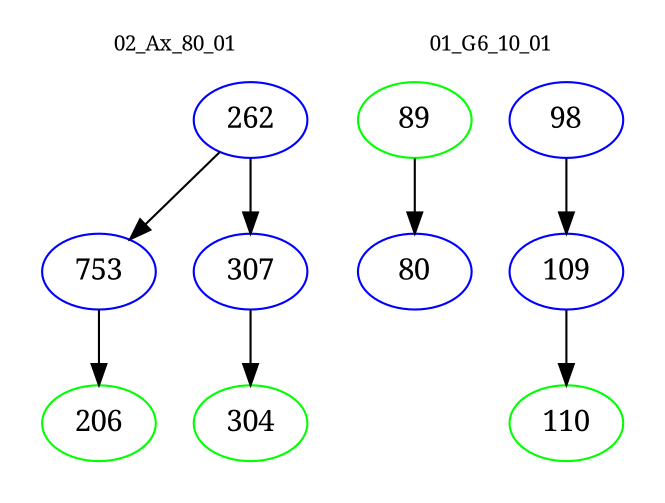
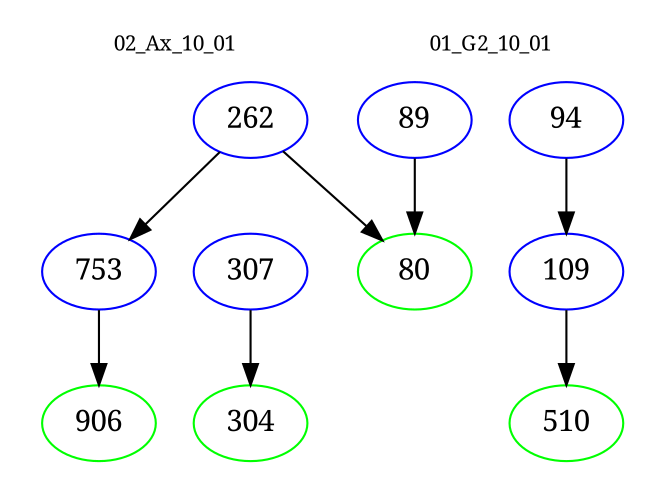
cluster "02_Ax_80_01": label "02_Ax_80_01" -> "02_Ax_10_01"
cluster "01_G6_10_01": label "01_G6_10_01" -> "01_G2_10_01"
node "89": color green -> blue
node "98": label "98" -> "94"
edge "262" -> "307": now "262" -> "80"
node "80": color blue -> green
node "206": label "206" -> "906"
node "110": label "110" -> "510"
